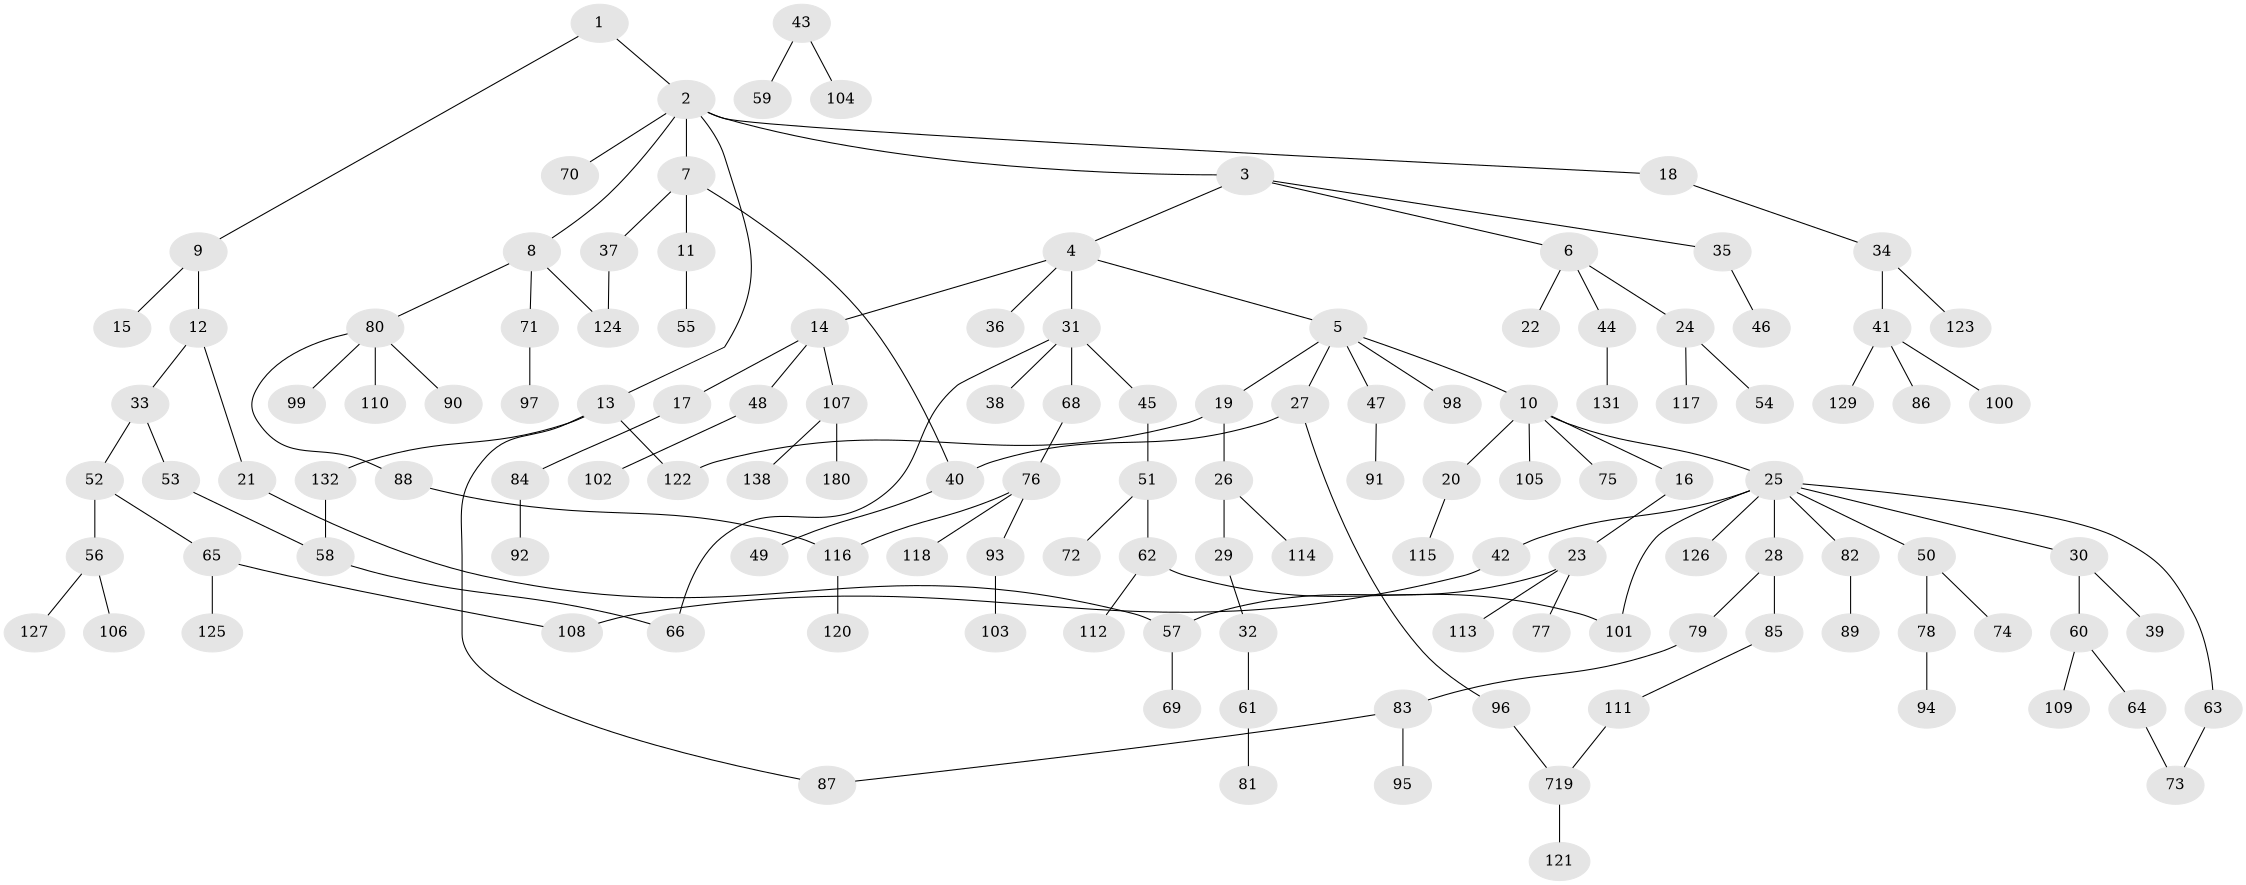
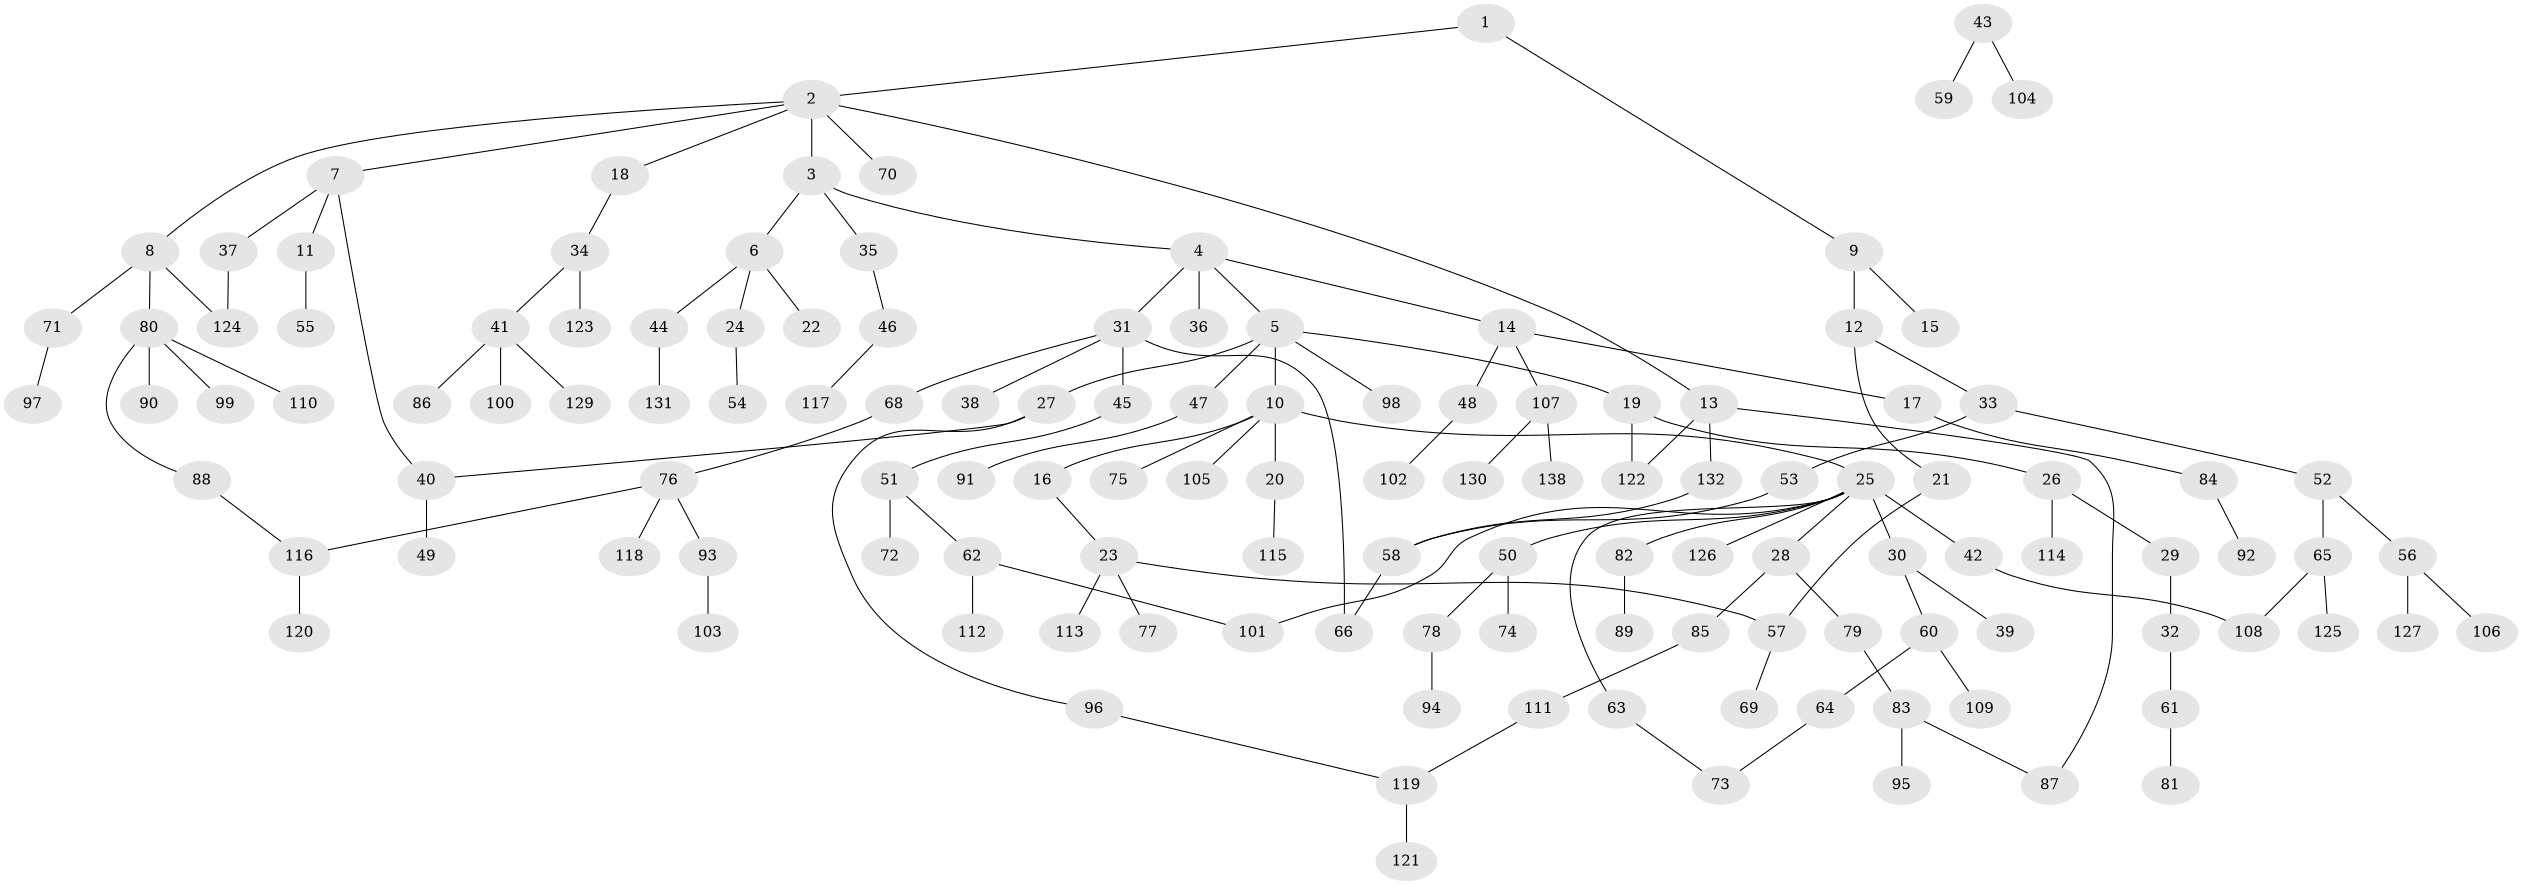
edge "24" -- "117": now "46" -- "117"
node "180": label "180" -> "130"
node "719": label "719" -> "119"
